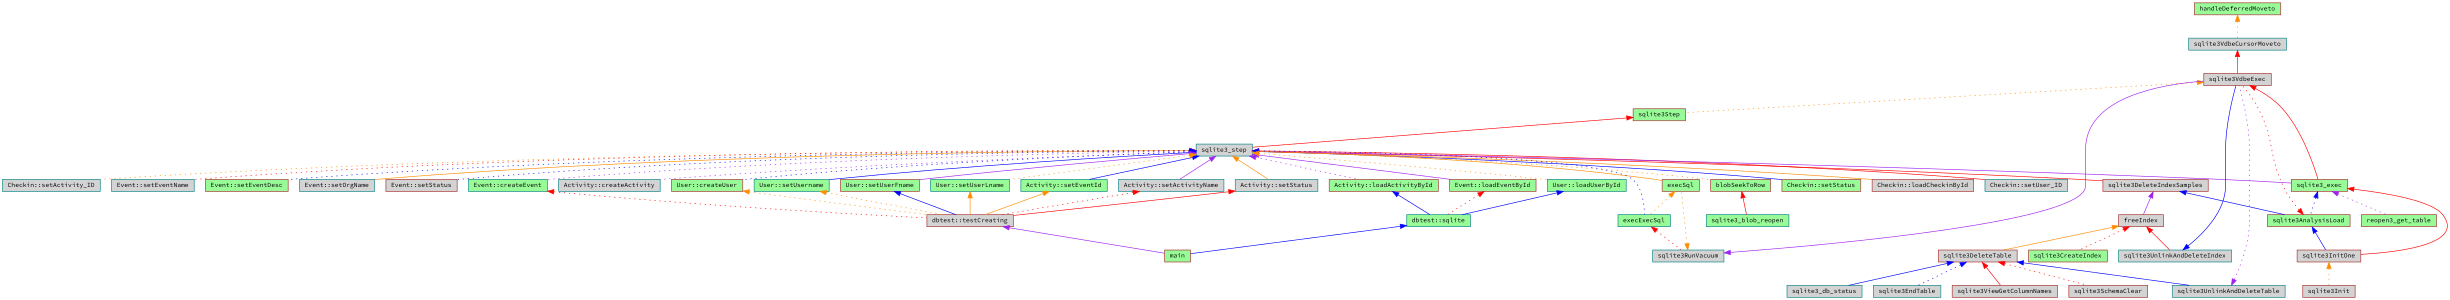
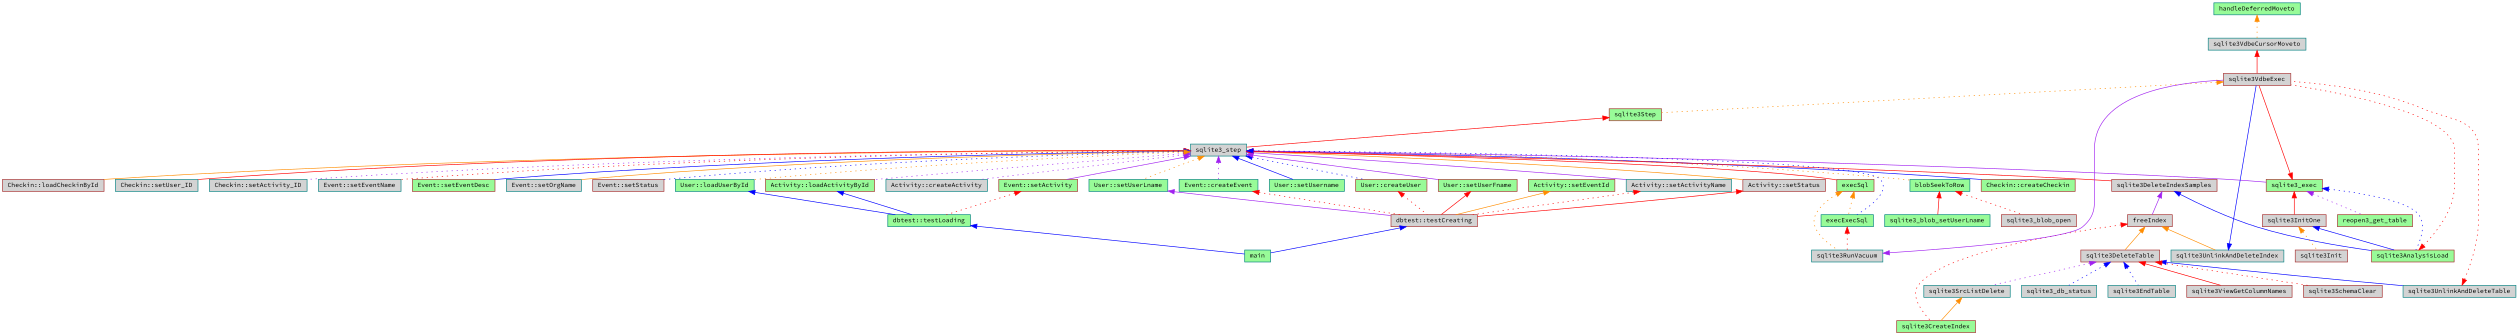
node "handleDeferredMoveto": color brown -> teal
edge "sqlite3_exec" -> "sqlite3VdbeExec": reversed
edge "Checkin::setActivity_ID" -> "sqlite3_step": color darkorange -> purple
edge "Event::setEventDesc" -> "sqlite3_step": style dotted -> solid
edge "execSql" -> "sqlite3_step": color darkorange -> red
edge "Activity::setEventId" -> "sqlite3_step": removed
node "Activity::setEventId": color teal -> brown
node "Activity::setStatus": color teal -> brown
node "Event::loadEventById": label "Event::loadEventById" -> "Event::setActivity"
node "blobSeekToRow": color brown -> teal
node "Checkin::setStatus": label "Checkin::setStatus" -> "Checkin::createCheckin"
edge "sqlite3VdbeExec" -> "sqlite3UnlinkAndDeleteTable": color purple -> red
edge "dbtest::testCreating" -> "User::createUser": color darkorange -> red
edge "dbtest::testCreating" -> "User::setUsername": removed
edge "dbtest::testCreating" -> "User::setUserFname": color blue -> red
edge "dbtest::testCreating" -> "User::setUserLname": color darkorange -> purple
edge "execSql" -> "sqlite3RunVacuum": reversed
node "dbtest::sqlite": label "dbtest::sqlite" -> "dbtest::testLoading"
node "sqlite3_blob_reopen": label "sqlite3_blob_reopen" -> "sqlite3_blob_setUserLname"
node "sqlite3_blob_open": added
edge "main" -> "dbtest::testCreating": color purple -> blue
edge "sqlite3UnlinkAndDeleteIndex" -> "freeIndex": color red -> darkorange
edge "sqlite3InitOne" -> "sqlite3AnalysisLoad": reversed
node "main": color brown -> teal
edge "sqlite3_db_status" -> "sqlite3DeleteTable": style solid -> dotted
node "sqlite3SrcListDelete": added
